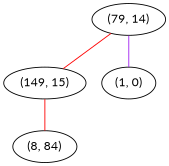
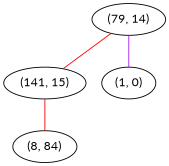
node "(149, 15)": label "(149, 15)" -> "(141, 15)"
